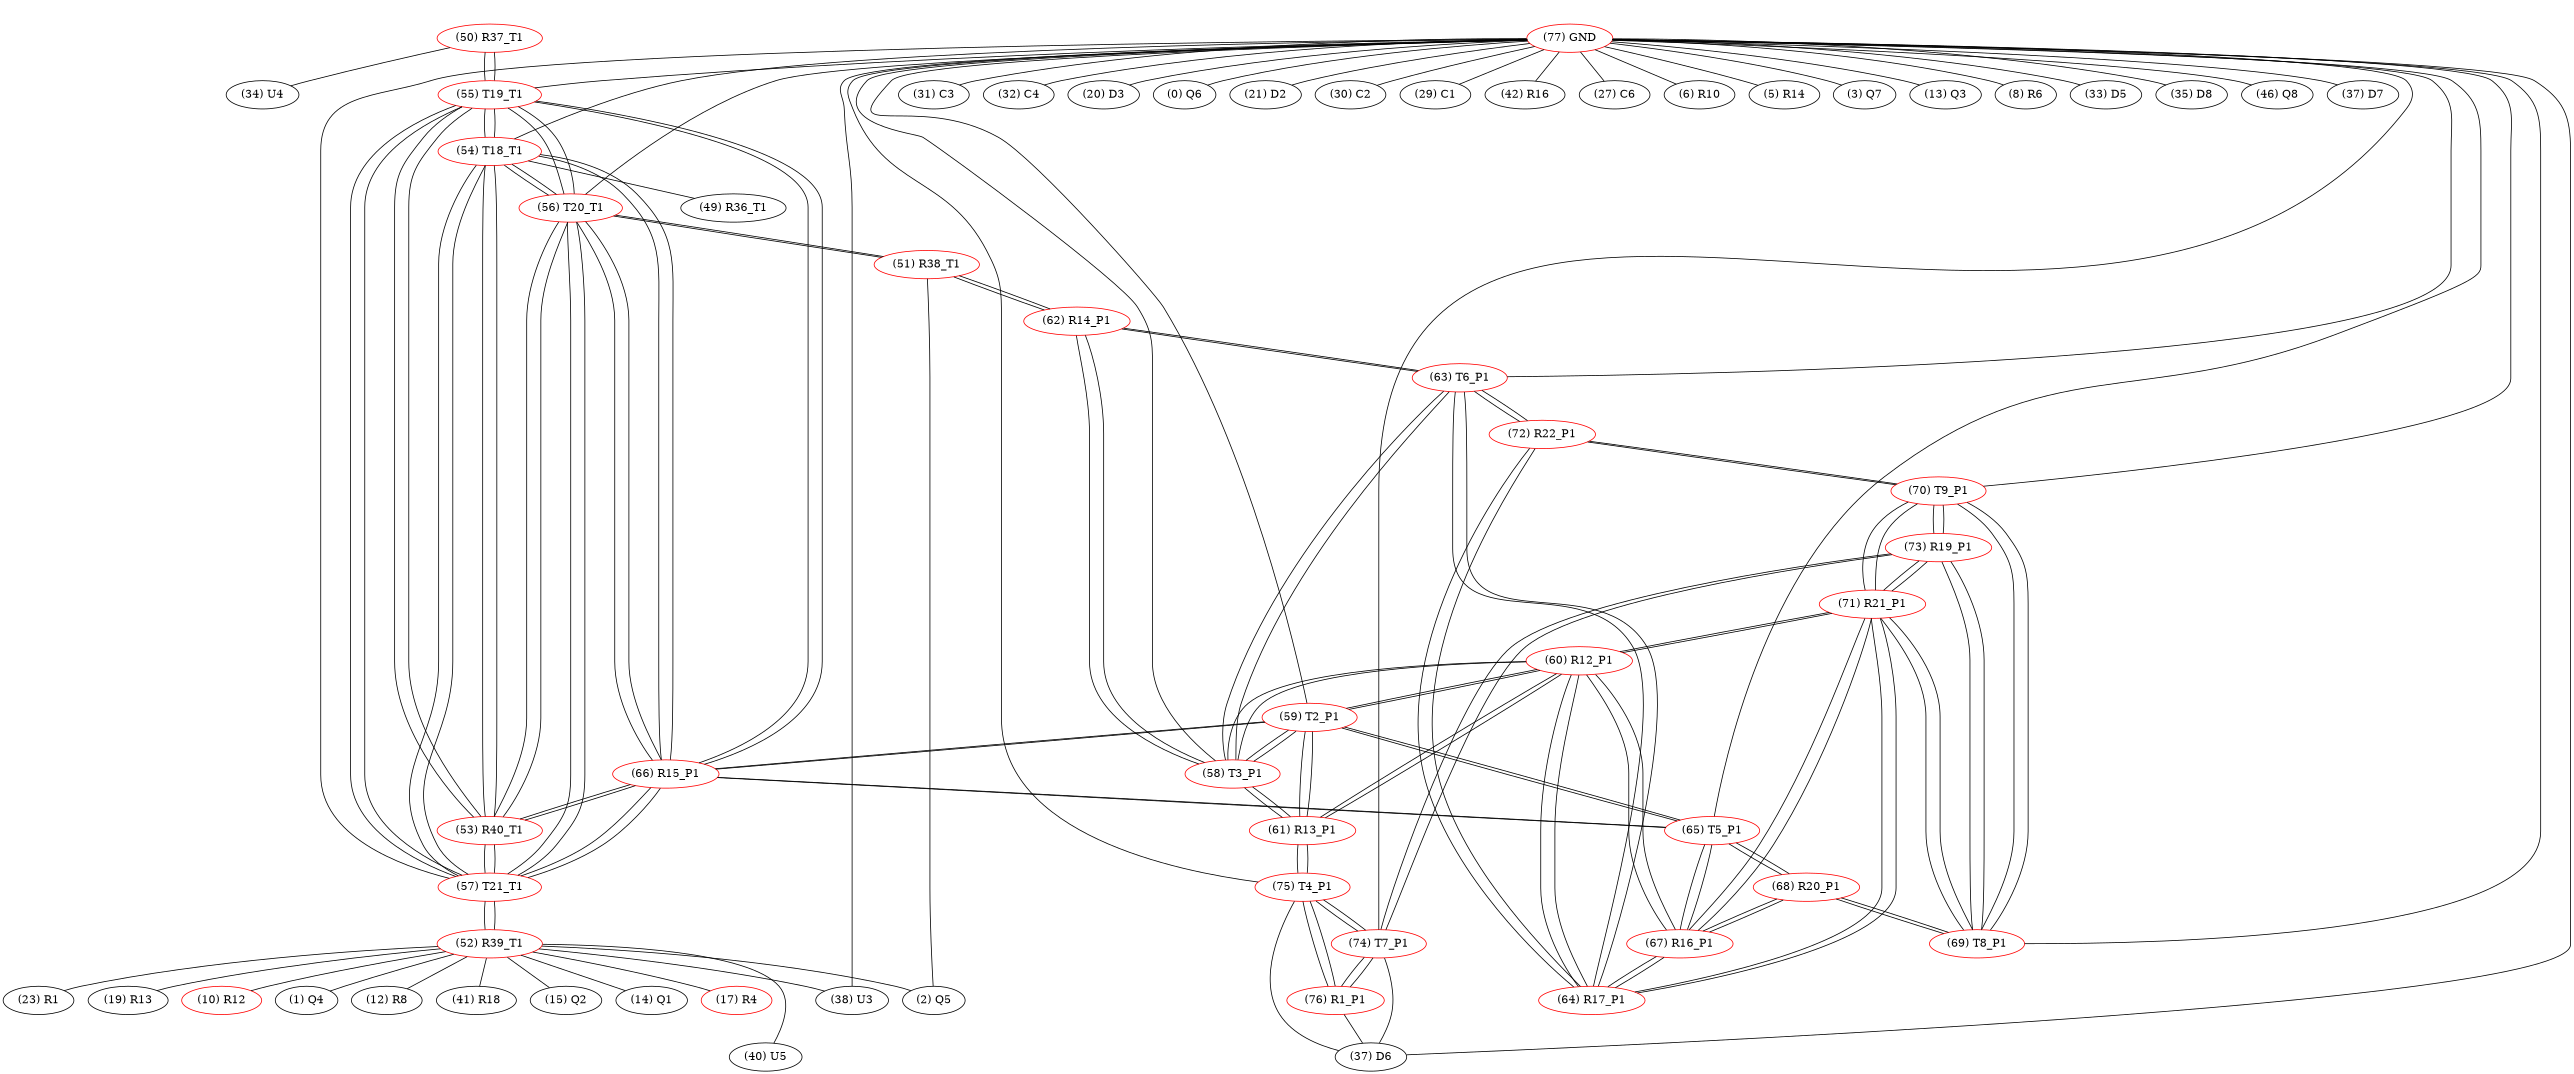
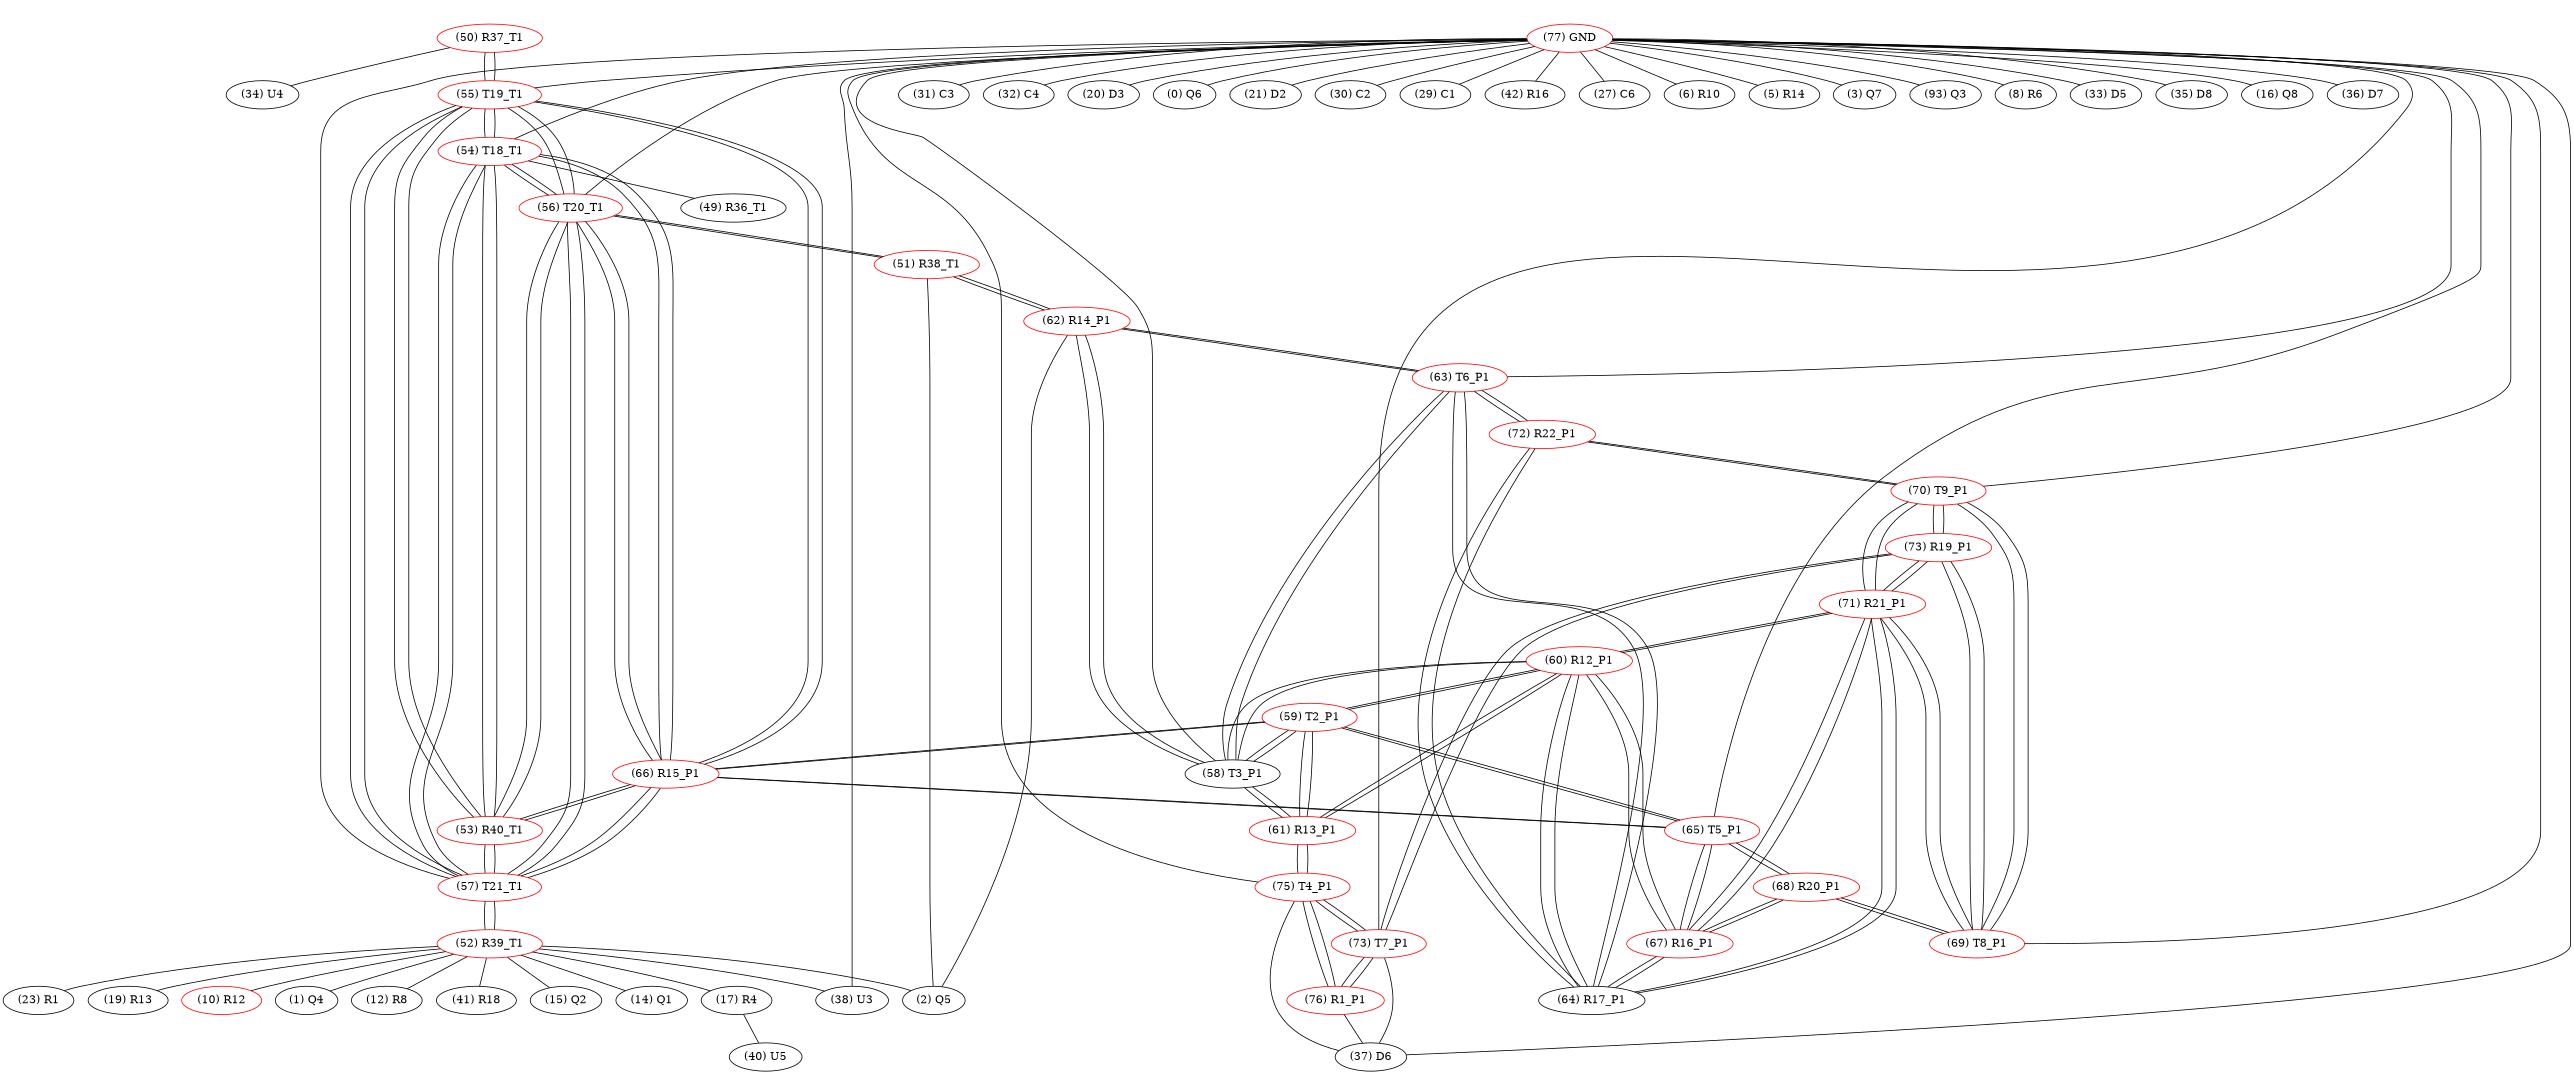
node "(13) Q3": label "(13) Q3" -> "(93) Q3"
node "(46) Q8": label "(46) Q8" -> "(16) Q8"
node "(37) D7": label "(37) D7" -> "(36) D7"
edge "(77) GND" -- "(59) T2_P1": removed
edge "(62) R14_P1" -- "(2) Q5": added
node "(58) T3_P1": color red -> black
node "(74) T7_P1": label "(74) T7_P1" -> "(73) T7_P1"
edge "(52) R39_T1" -- "(40) U5": now "(17) R4" -- "(40) U5"
node "(17) R4": color red -> black
node "(64) R17_P1": color red -> black
